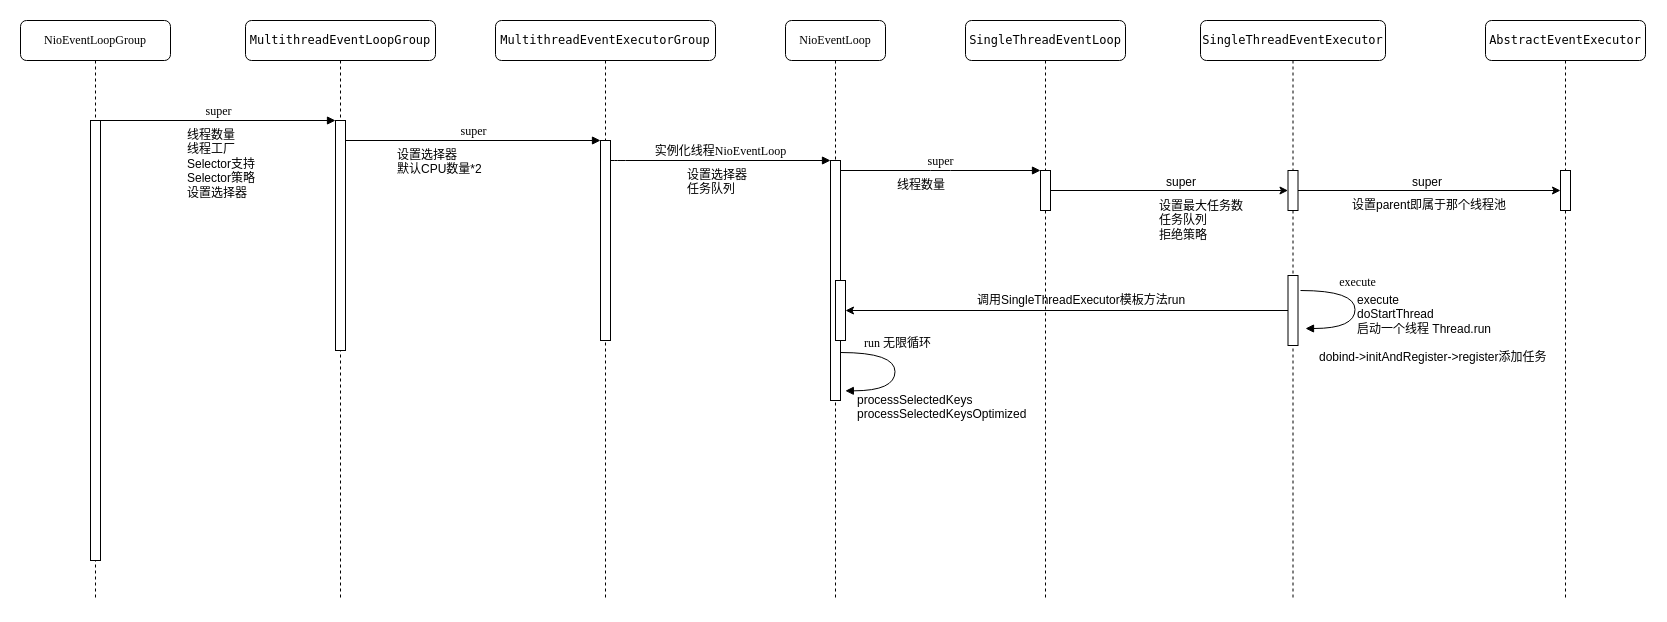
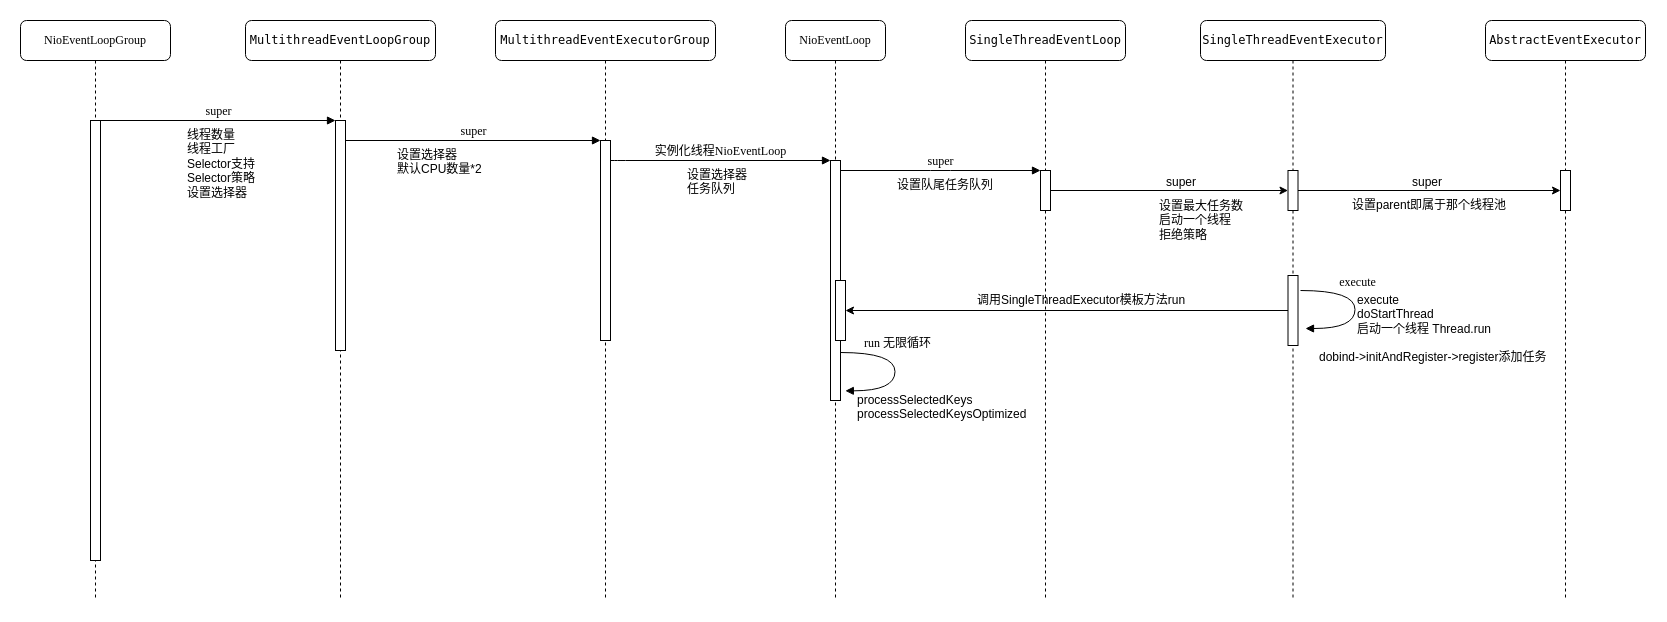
node "线程数量": label "线程数量" -> "设置队尾任务队列"
node "设置最大任务数 任务队列 拒绝策略": label "设置最大任务数 任务队列 拒绝策略" -> "设置最大任务数 启动一个线程 拒绝策略"
